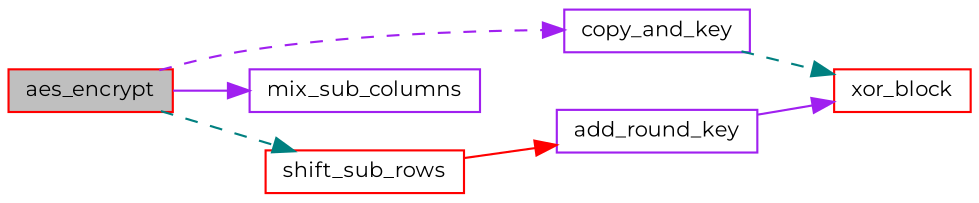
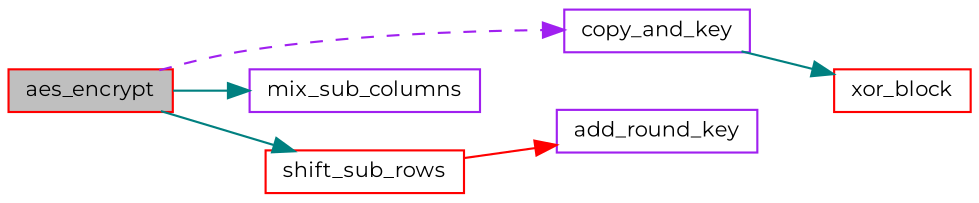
edge "copy_and_key" -> "xor_block": style dashed -> solid
edge "aes_encrypt" -> "mix_sub_columns": color purple -> teal
edge "add_round_key" -> "xor_block": removed
edge "aes_encrypt" -> "shift_sub_rows": style dashed -> solid
